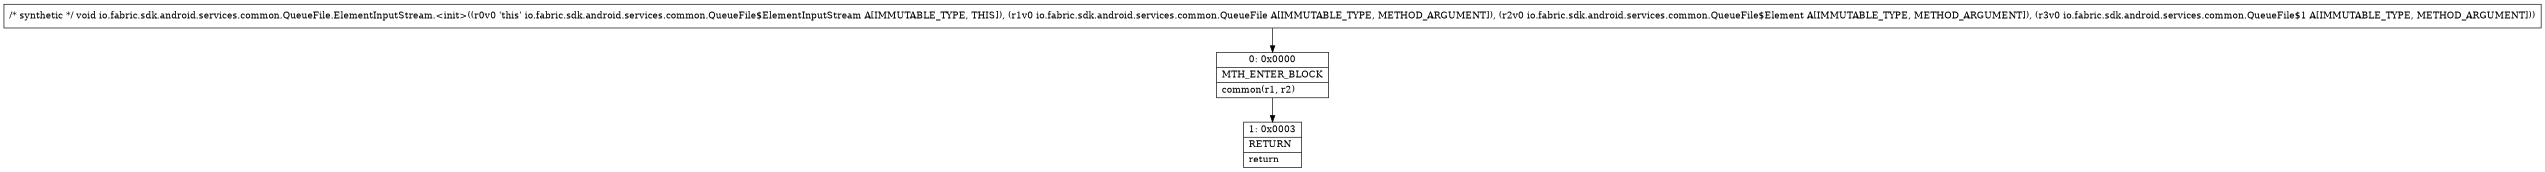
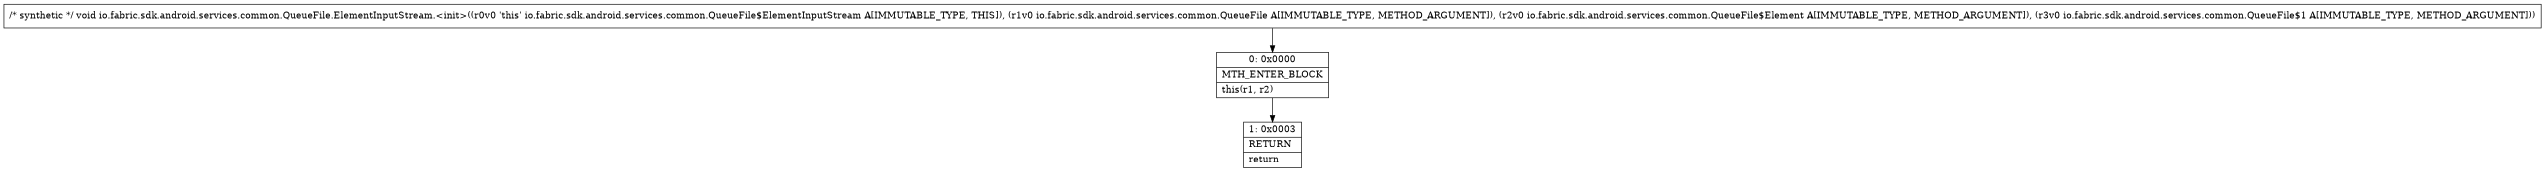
node "0: 0x0000": text "common(r1, r2)" -> "this(r1, r2)"
